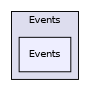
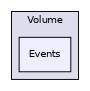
cluster "Events": label "Events" -> "Volume"
